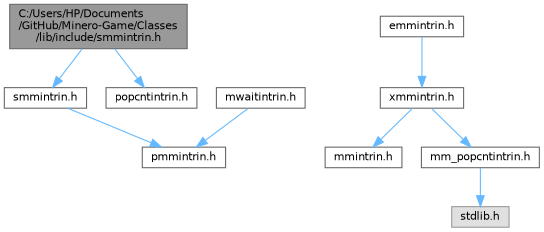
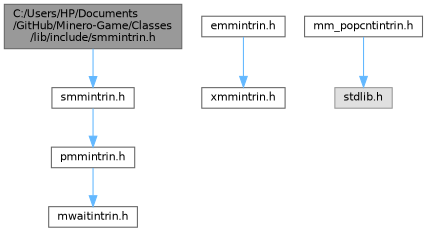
node "popcntintrin.h": removed
edge "mwaitintrin.h" -> "pmmintrin.h": reversed
edge "xmmintrin.h" -> "mm_popcntintrin.h": removed
node "mmintrin.h": removed
